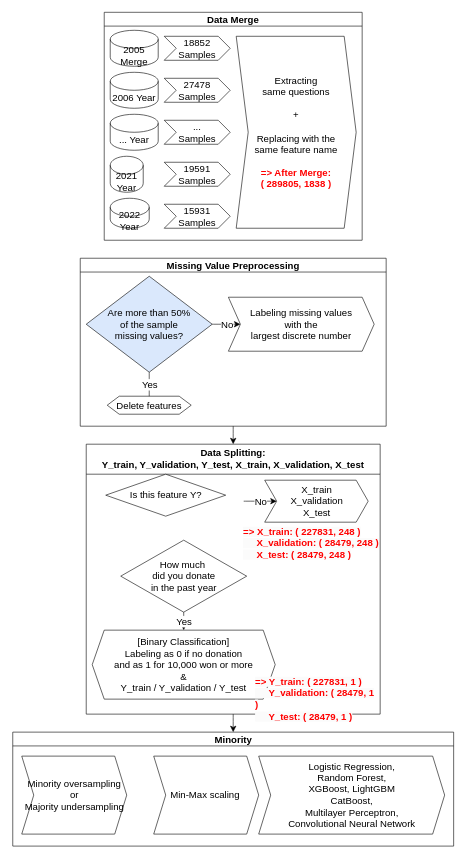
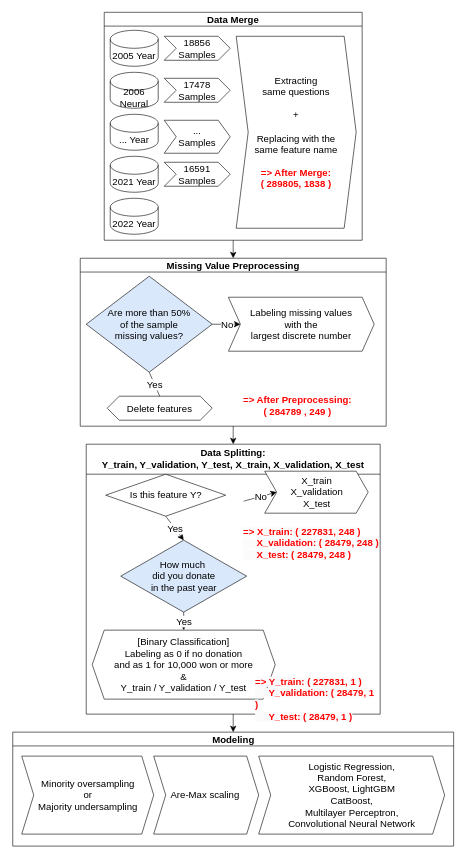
node "18852 Samples": label "18852 Samples" -> "18856 Samples"
node "2005 Merge": label "2005 Merge" -> "2005 Year"
node "27478 Samples": label "27478 Samples" -> "17478 Samples"
node "2006 Year": label "2006 Year" -> "2006 Neural"
node "... Samples": size 66x24 -> 66x33
node "2021 Year": size 33x36 -> 48x36
node "19591 Samples": label "19591 Samples" -> "16591 Samples"
node "2022 Year": size 39x30 -> 48x36
node "15931 Samples": removed
edge "Data Merge" -> "Missing Value Preprocessing": added
node "=> After Preprocessing: ( 284789 , 249 )": added
node "Delete features": size 84x18 -> 105x24
node "X_train X_validation X_test": moved (316, 501) -> (316, 492)
edge "Is this feature Y?" -> "How much did you donate in the past year": added, label "Yes"
node "How much did you donate in the past year": fillcolor #ffffff -> #dae8fc
node "Minority": label "Minority" -> "Modeling"
node "Minority oversampling or Majority undersampling": size 105x78 -> 132x78
node "Min-Max scaling": label "Min-Max scaling" -> "Are-Max scaling"
